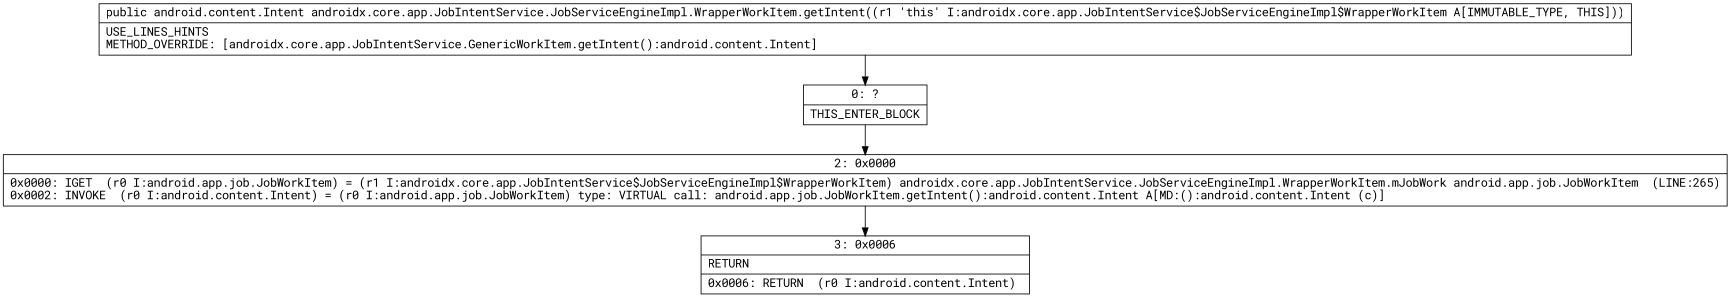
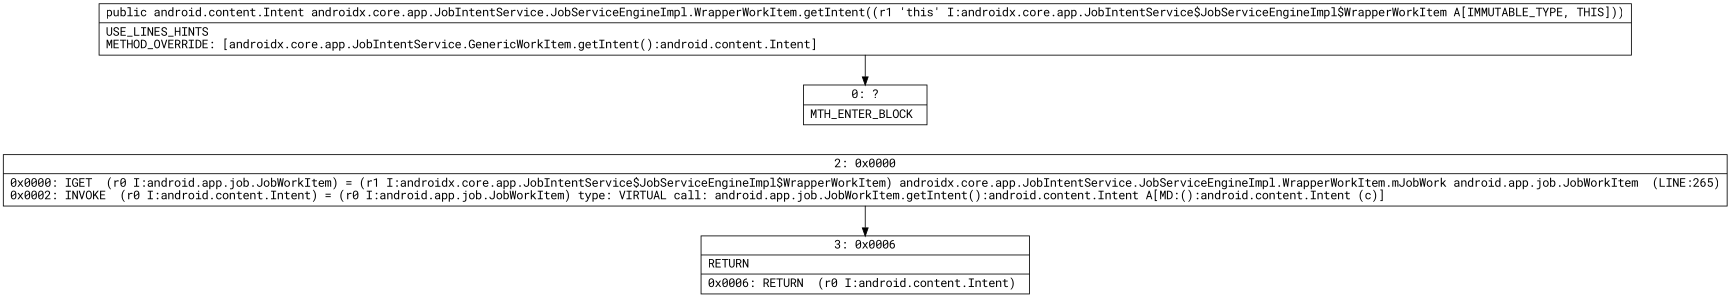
node "0: ?": text "THIS_ENTER_BLOCK" -> "MTH_ENTER_BLOCK"
edge "0: ?" -> "2: 0x0000": removed
